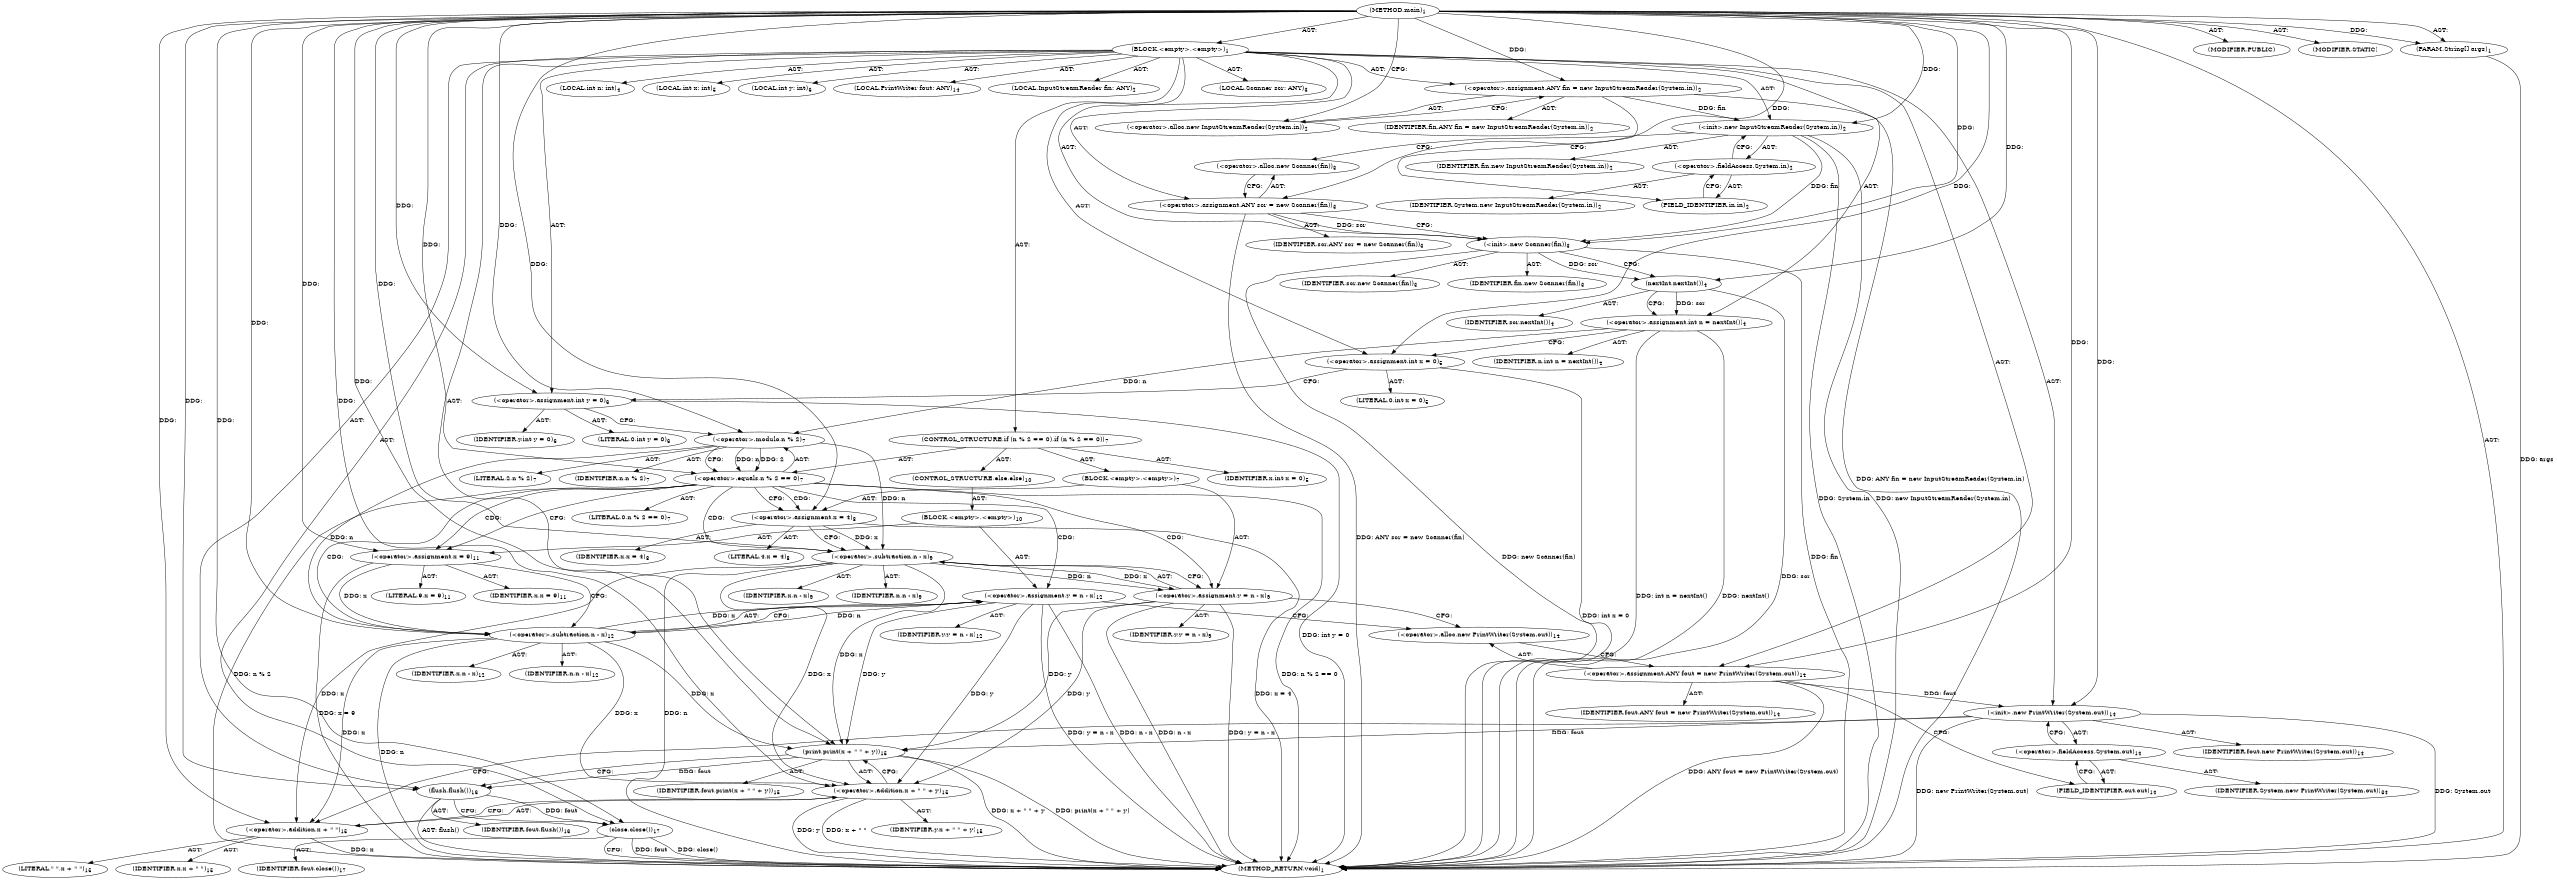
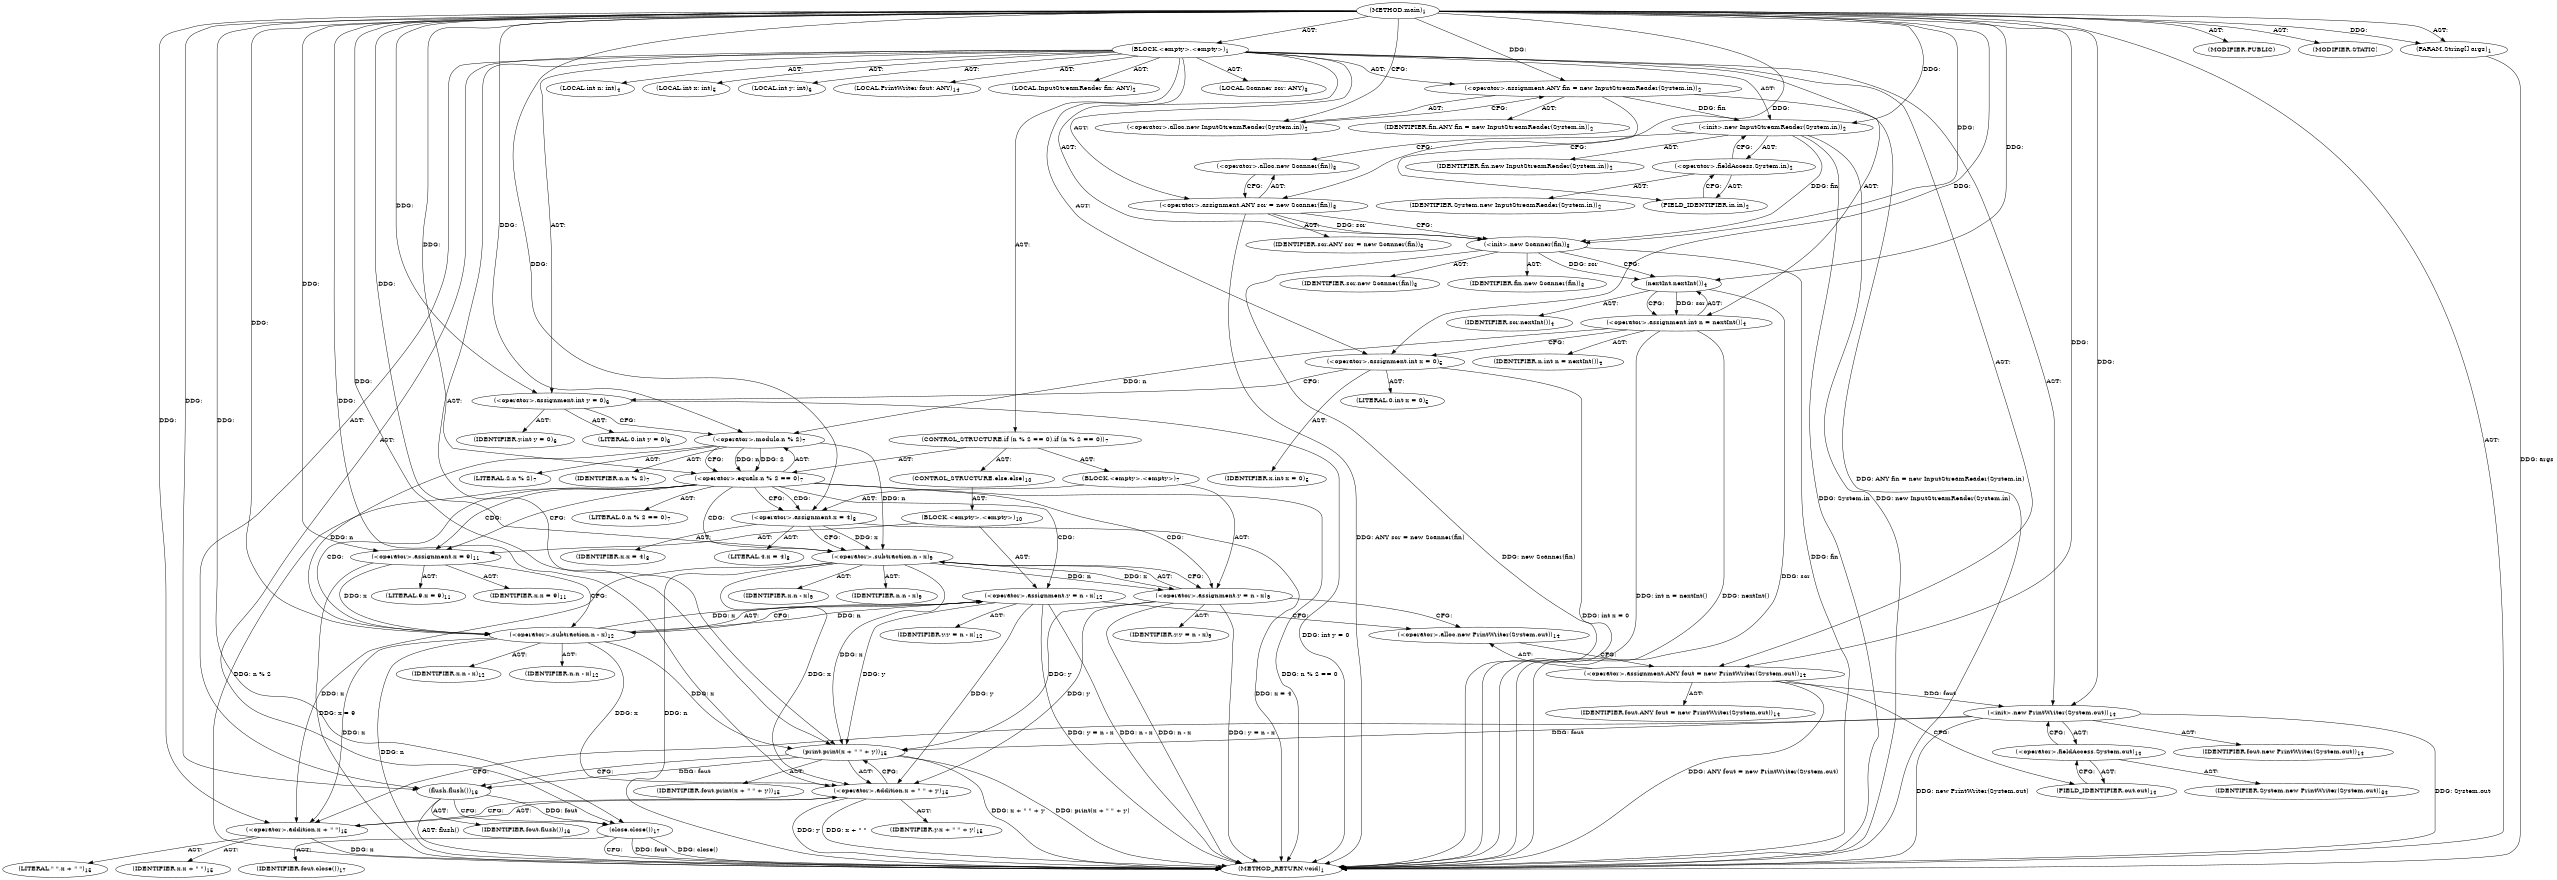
edge "(<operator>.assignment,int n = nextInt())" -> "(nextInt,nextInt())": added, label "AST:"
edge "(CONTROL_STRUCTURE,if (n % 2 == 0),if (n % 2 == 0))" -> "(IDENTIFIER,x,int x = 0)": now "(<operator>.assignment,int x = 0)" -> "(IDENTIFIER,x,int x = 0)"
